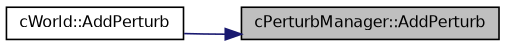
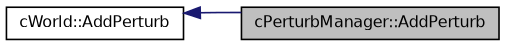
edge "cWorld::AddPerturb" -> "cPerturbManager::AddPerturb": reversed
